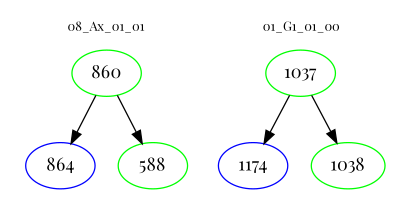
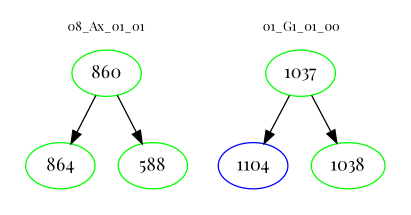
node "864": color blue -> green
node "1174": label "1174" -> "1104"
